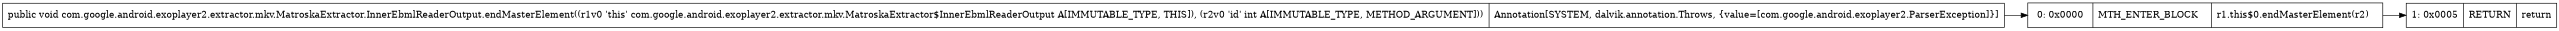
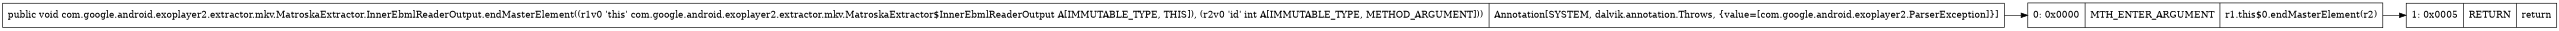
node "0: 0x0000": text "MTH_ENTER_BLOCK" -> "MTH_ENTER_ARGUMENT"
